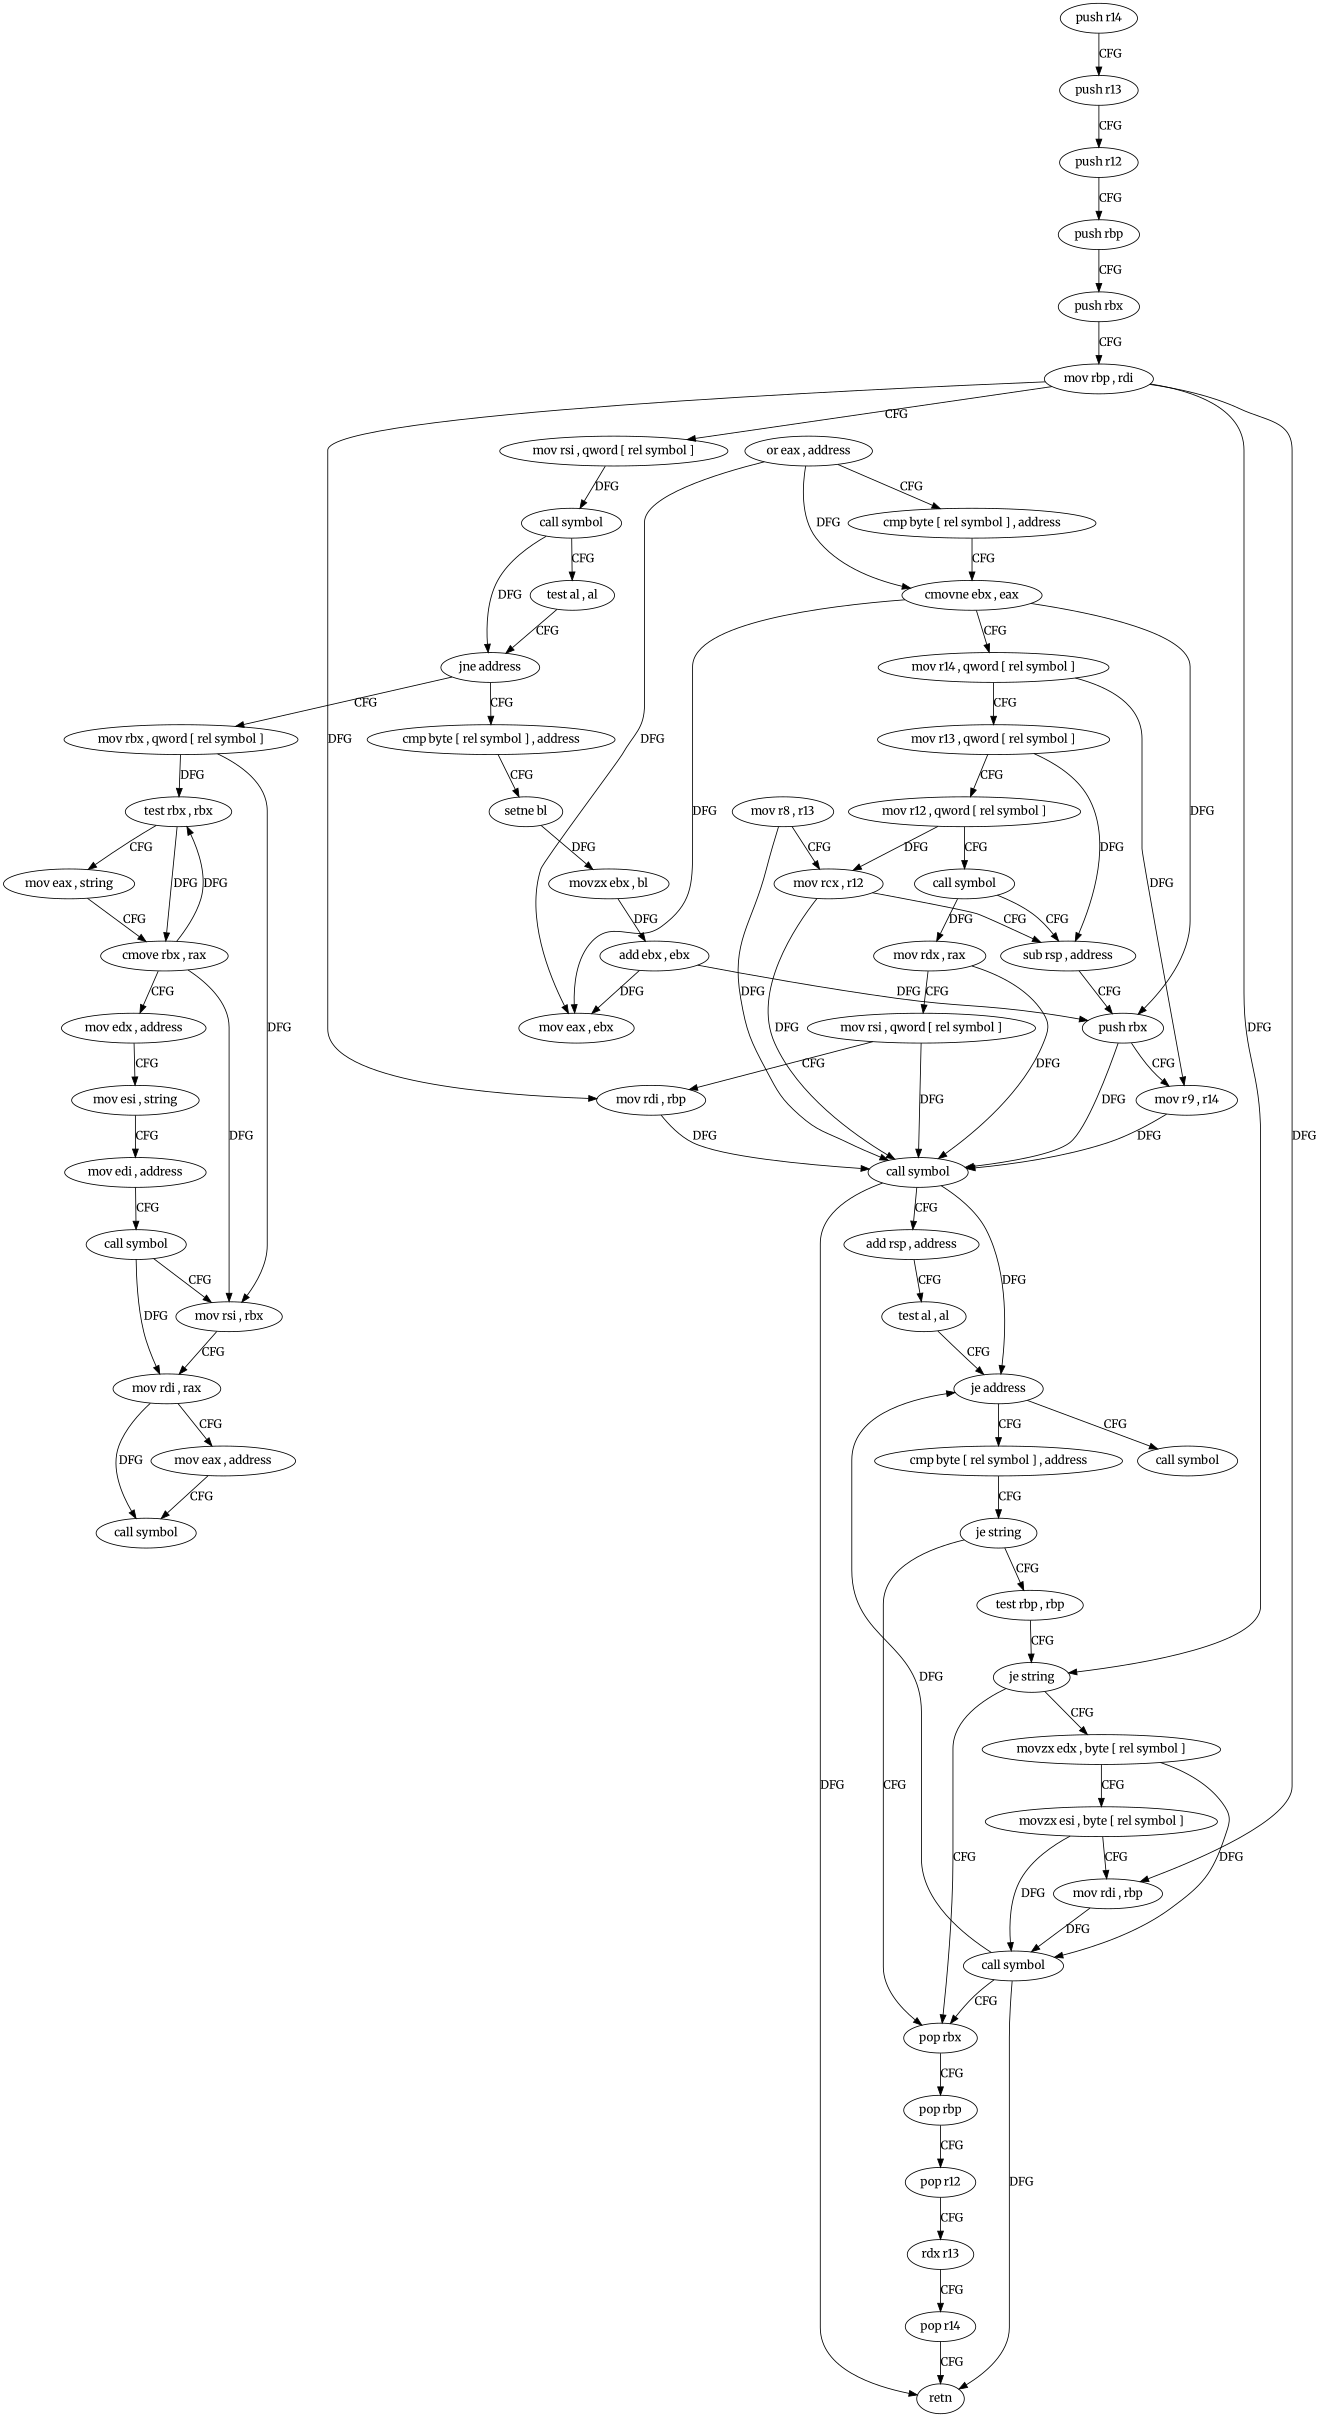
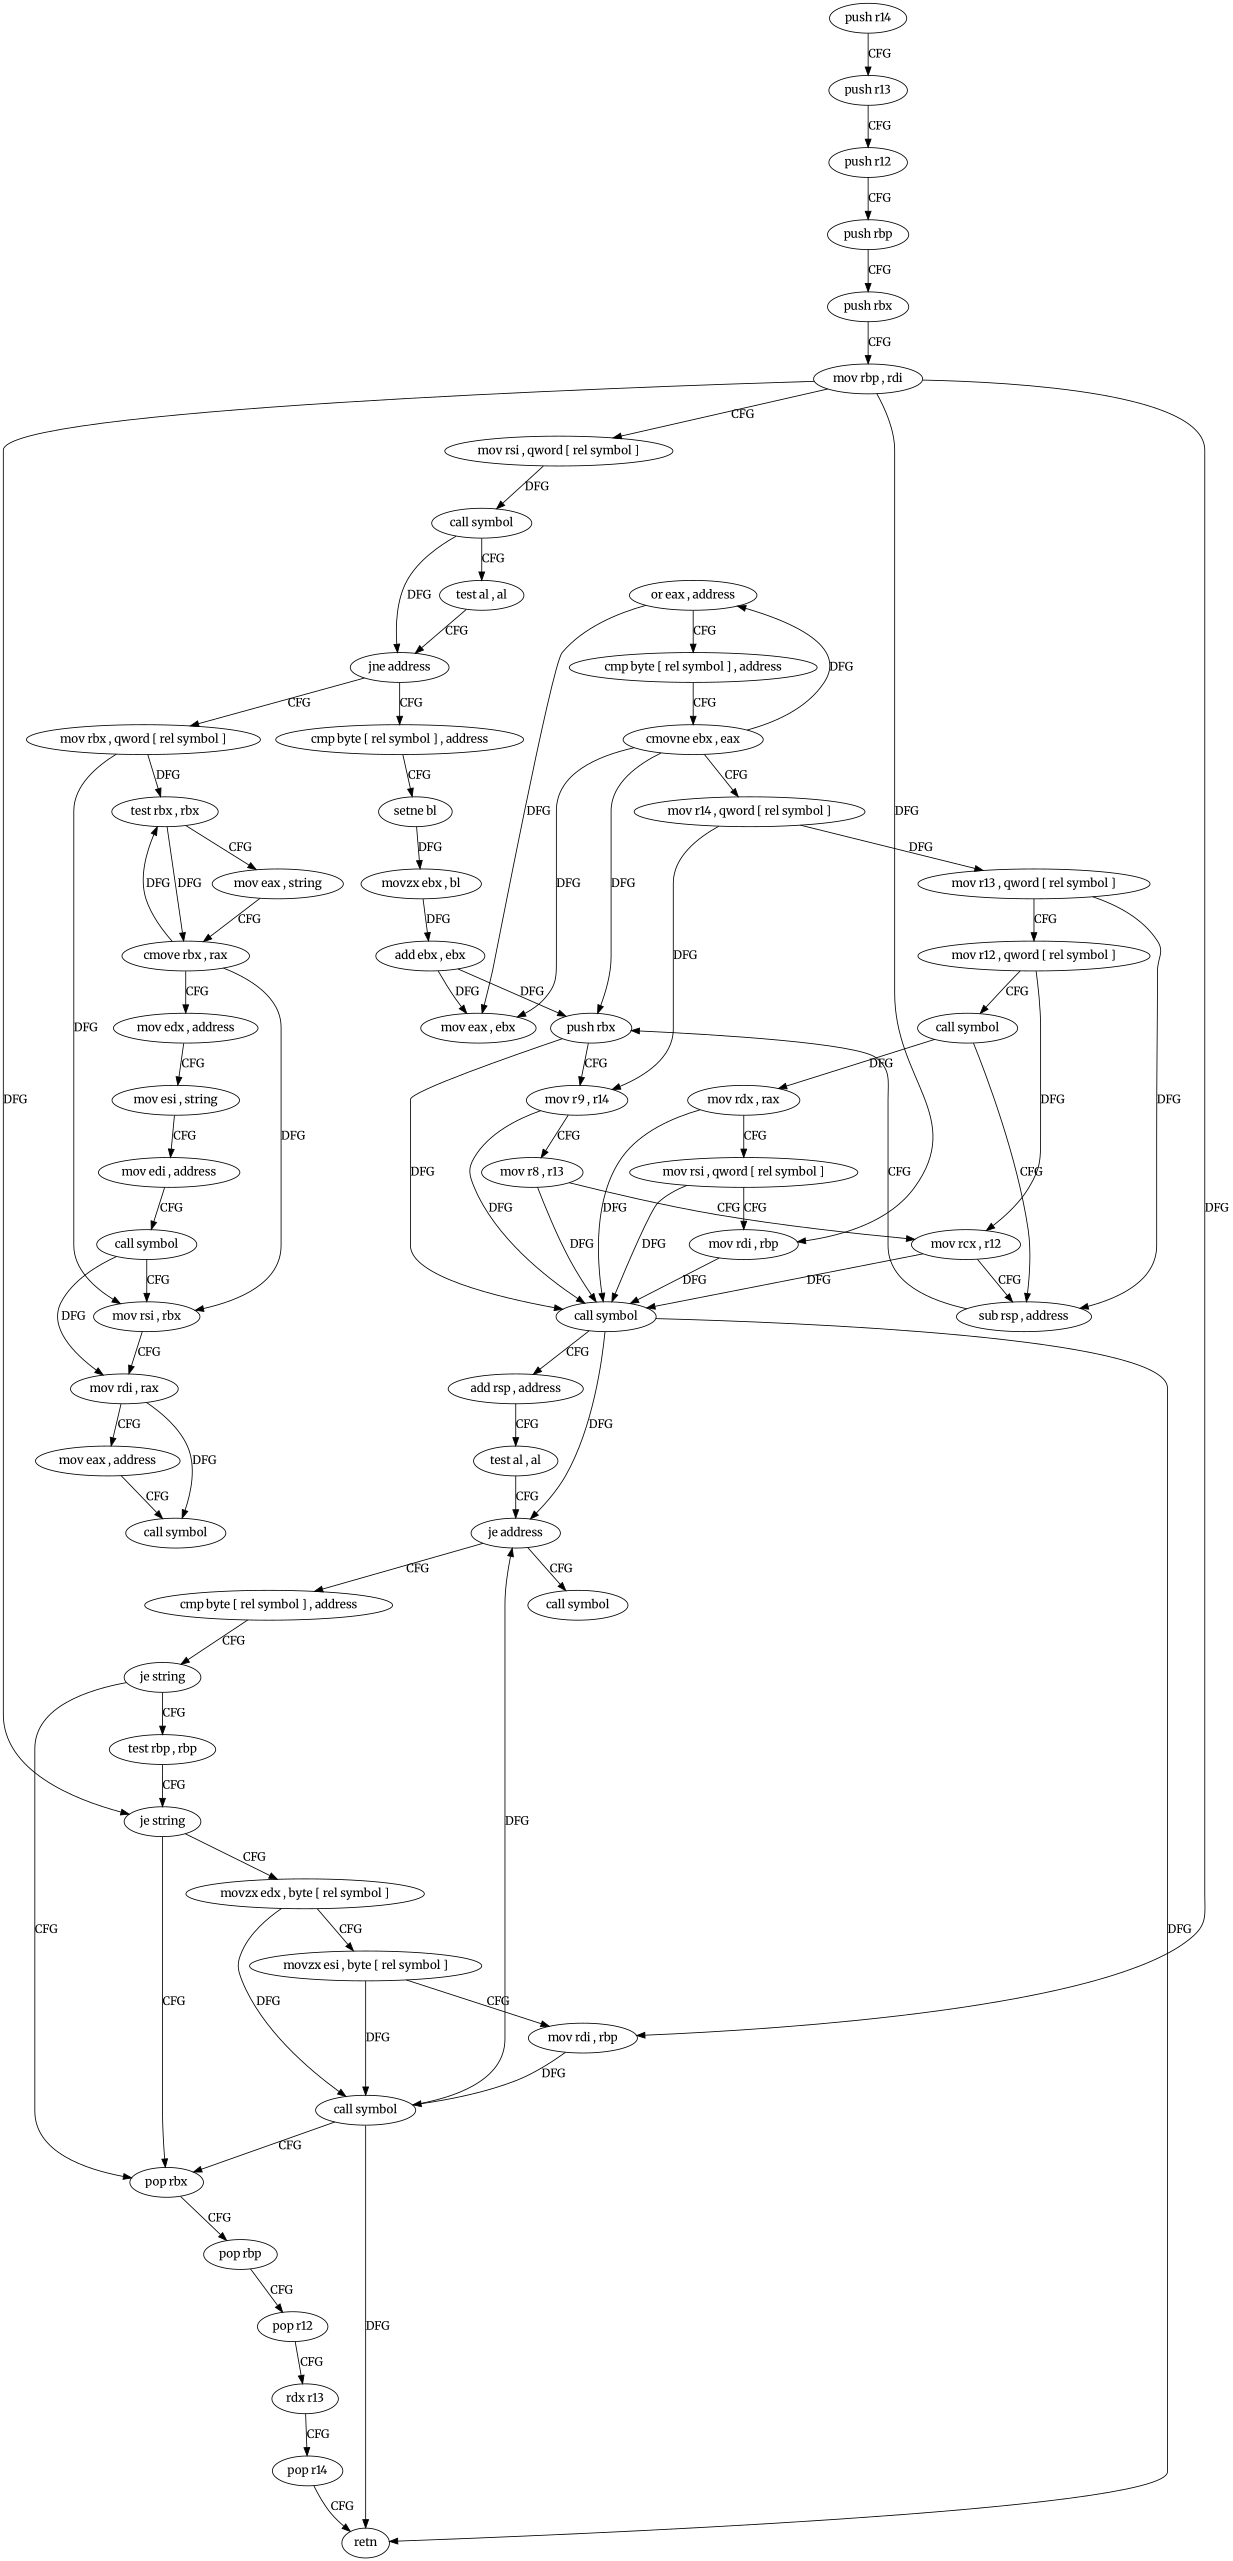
edge "or eax , address" -> "cmovne ebx , eax": reversed
edge "mov r14 , qword [ rel symbol ]" -> "mov r13 , qword [ rel symbol ]": label "CFG" -> "DFG"
edge "mov r9 , r14" -> "mov r8 , r13": added, label "CFG"
